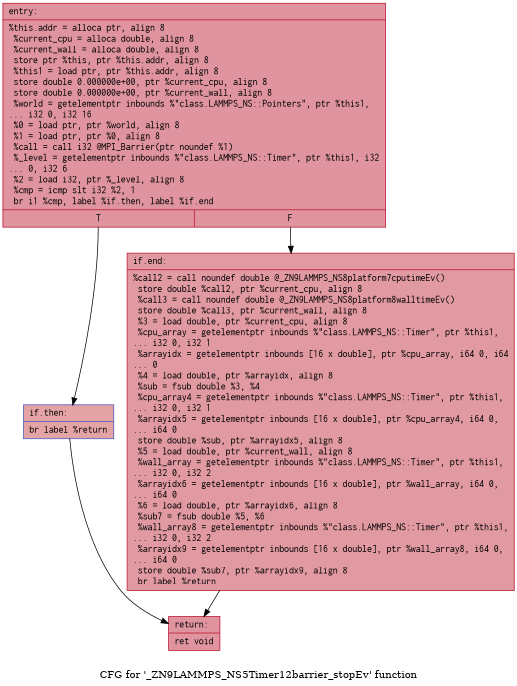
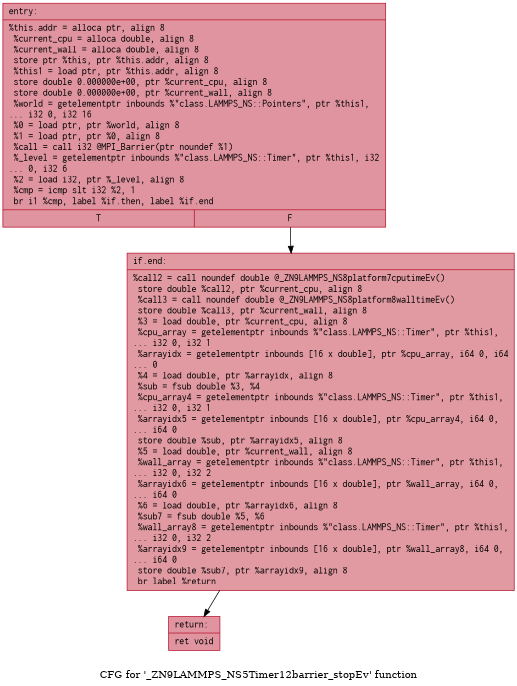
node "if.then:": removed
